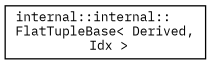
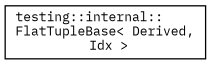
node "internal::internal:: FlatTupleBase< Derived, Idx >": label "internal::internal:: FlatTupleBase< Derived, Idx >" -> "testing::internal:: FlatTupleBase< Derived, Idx >"
